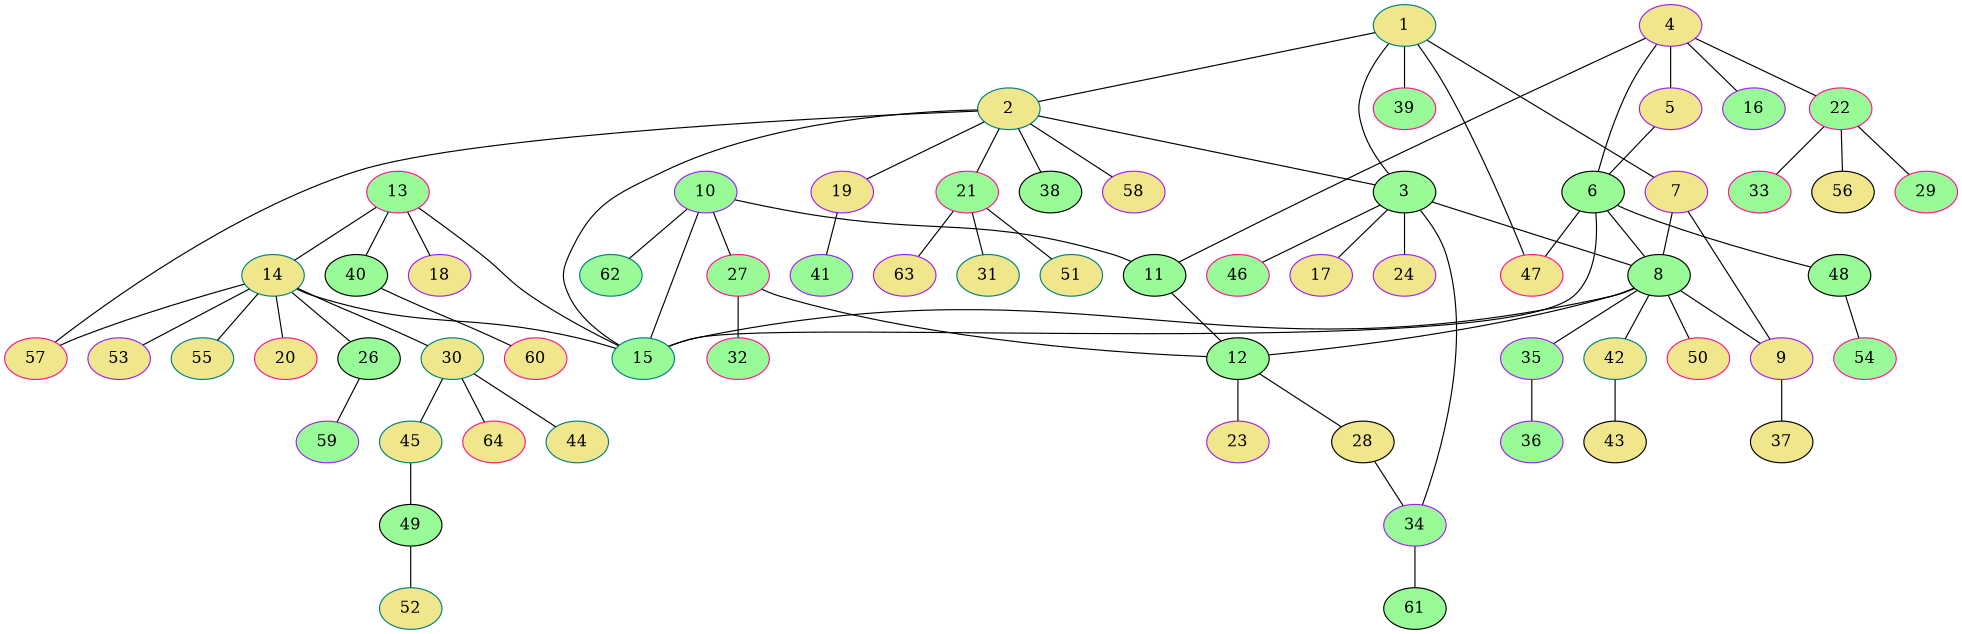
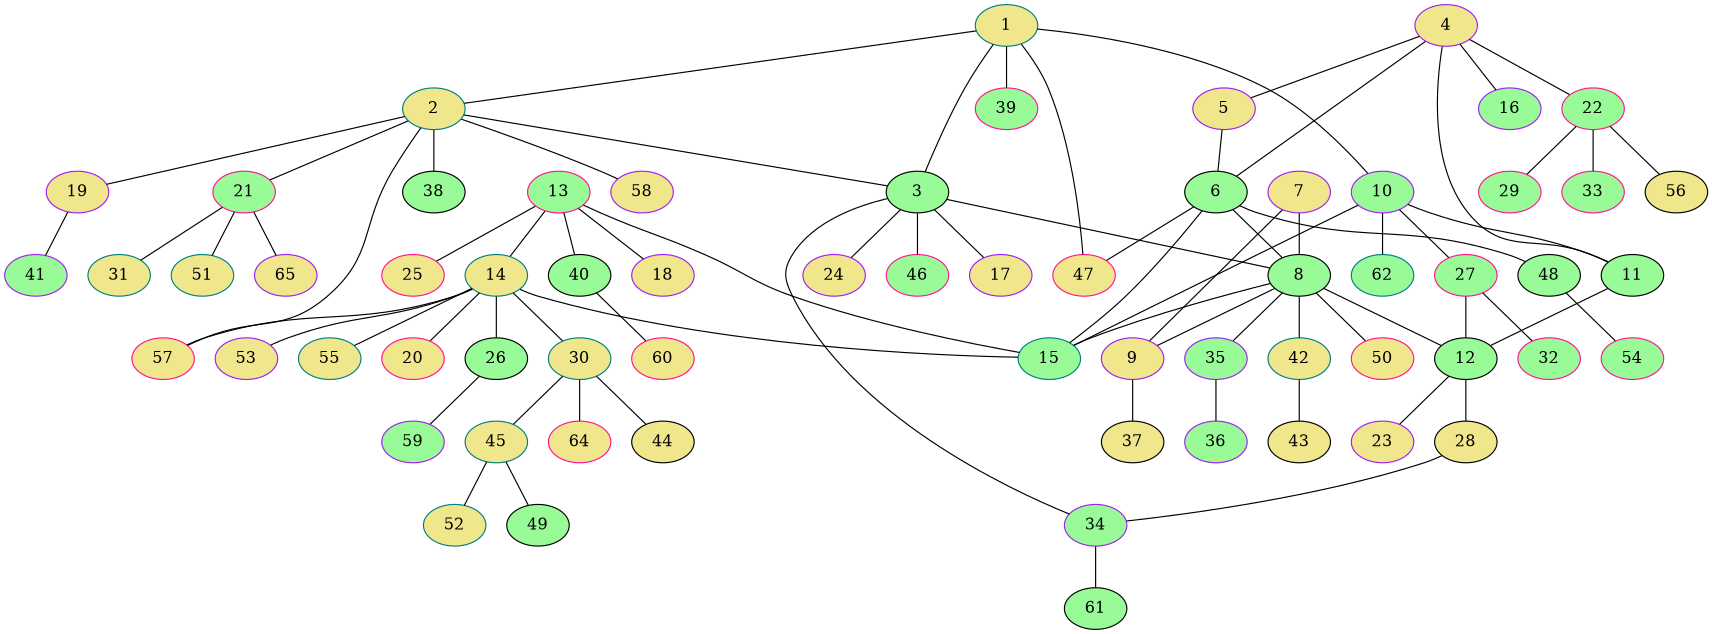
edge "1" -- "7": now "1" -- "10"
edge "2" -- "15": removed
node "25": added
node "63": label "63" -> "65"
node "44": color teal -> black
edge "49" -- "52": now "45" -- "52"
